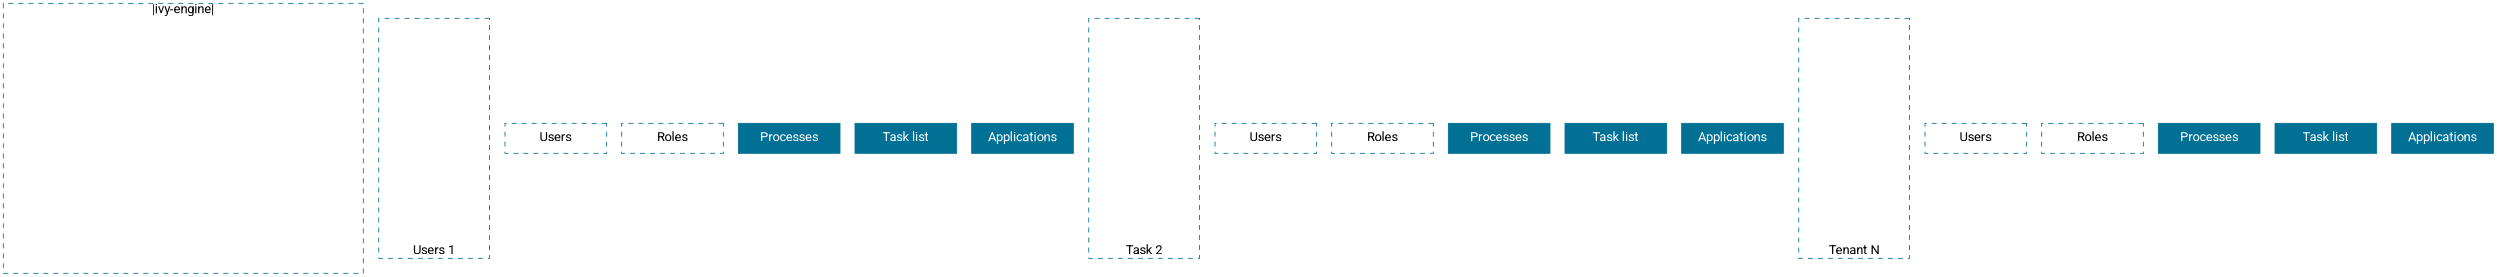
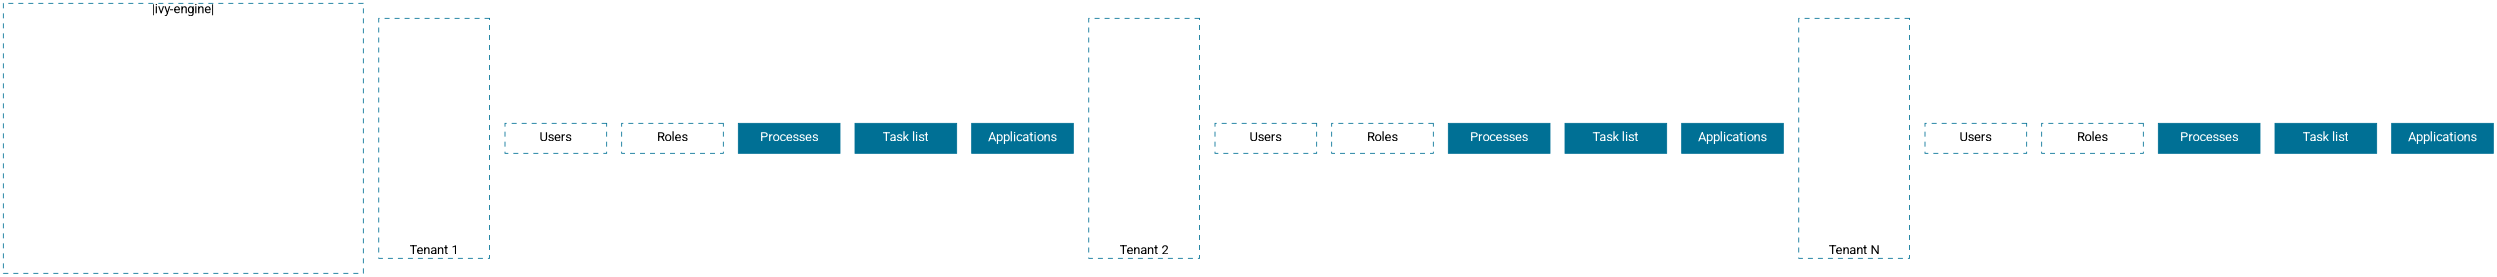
node "Users 1": label "Users 1" -> "Tenant 1"
node "Task 2": label "Task 2" -> "Tenant 2"
